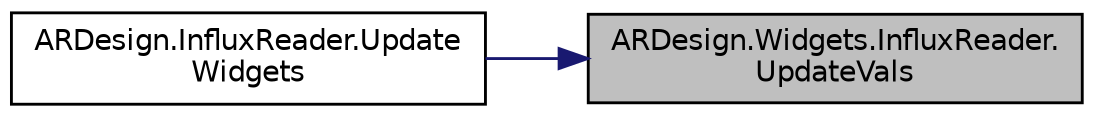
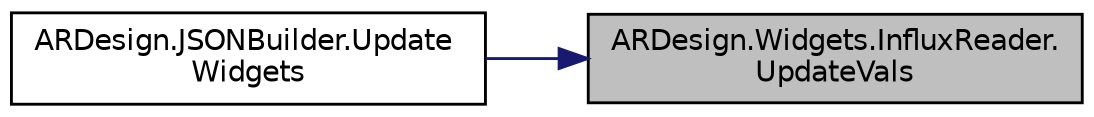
node "ARDesign.InfluxReader.Update Widgets": label "ARDesign.InfluxReader.Update Widgets" -> "ARDesign.JSONBuilder.Update Widgets"
